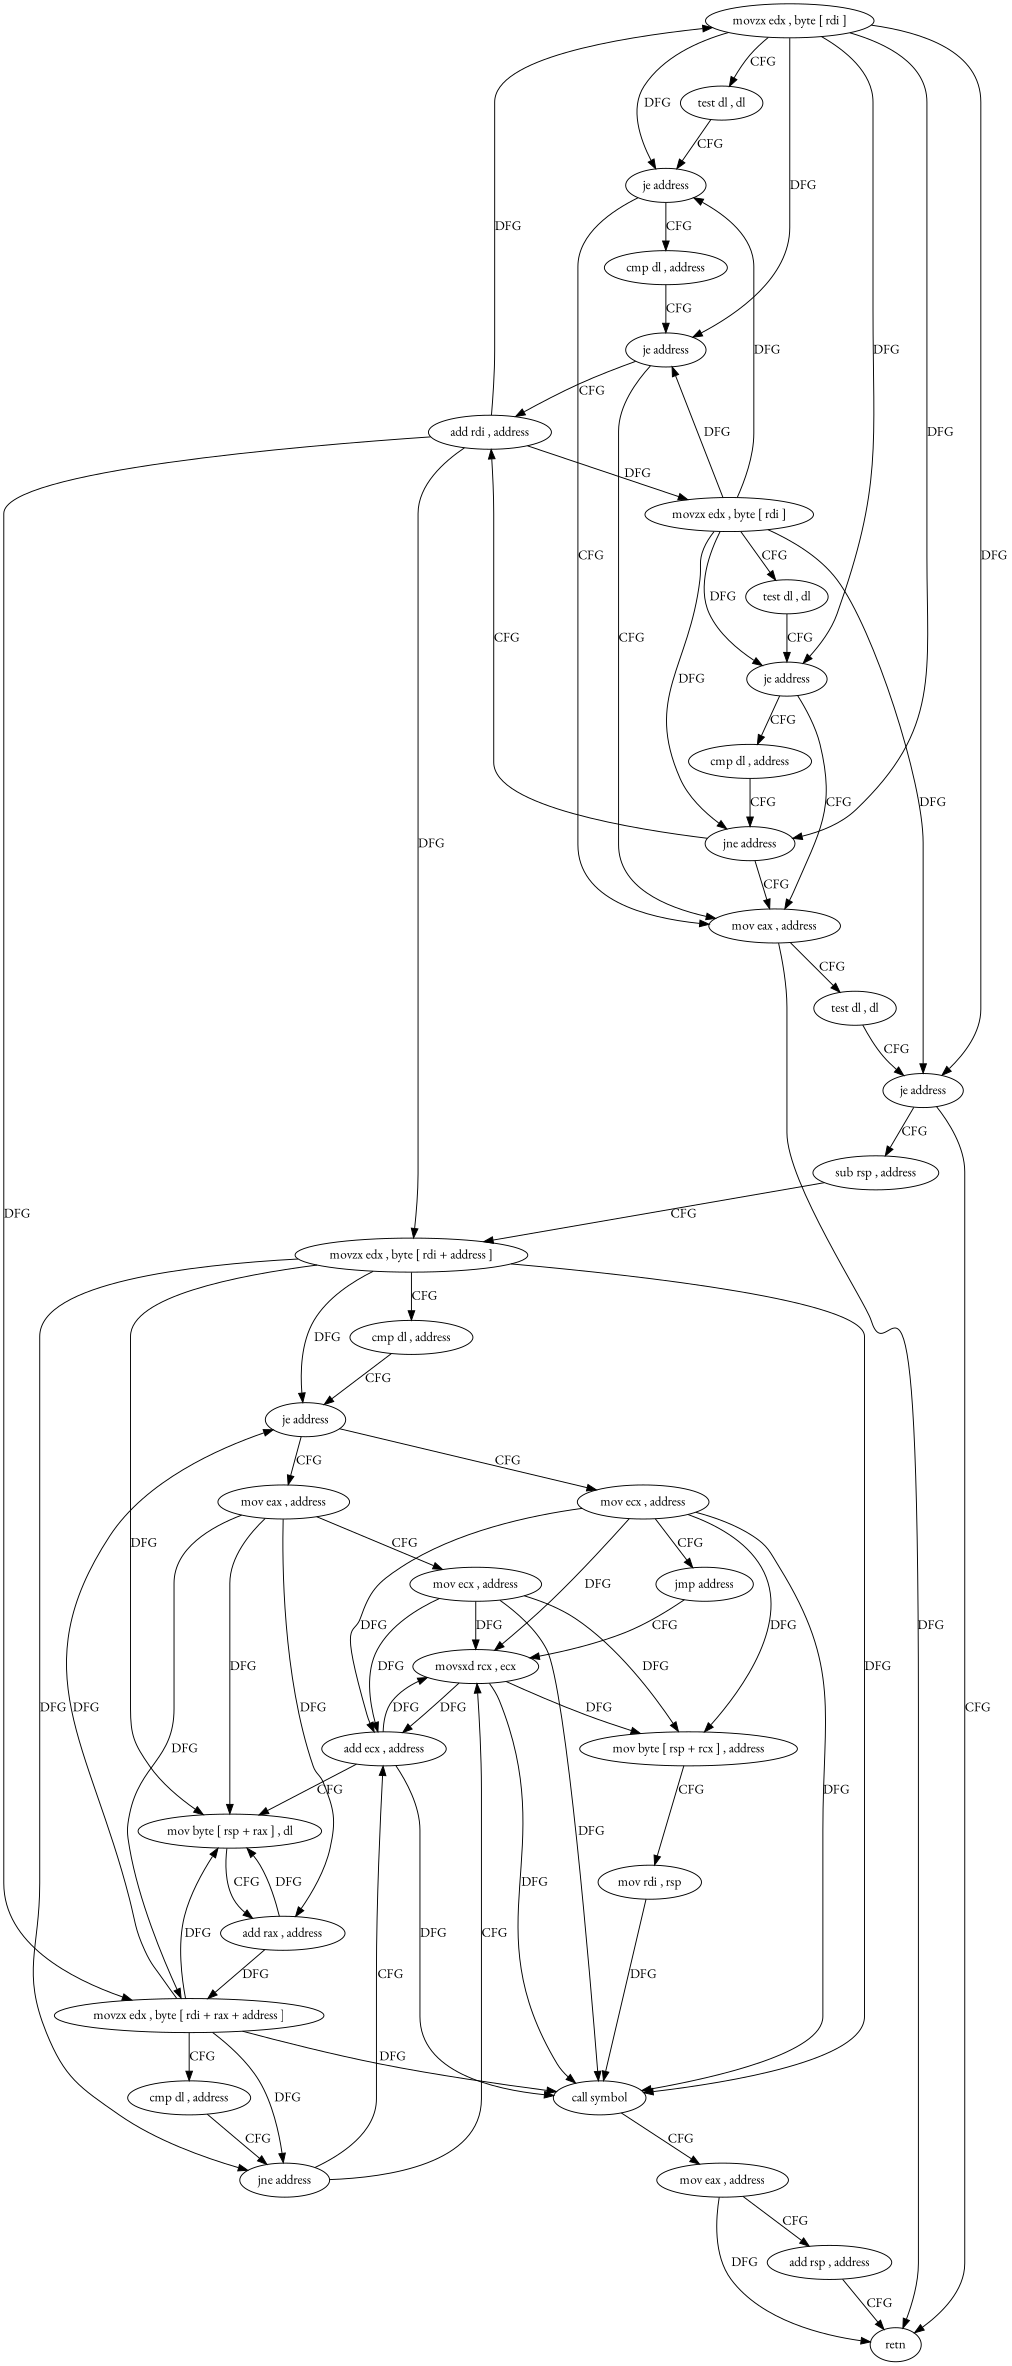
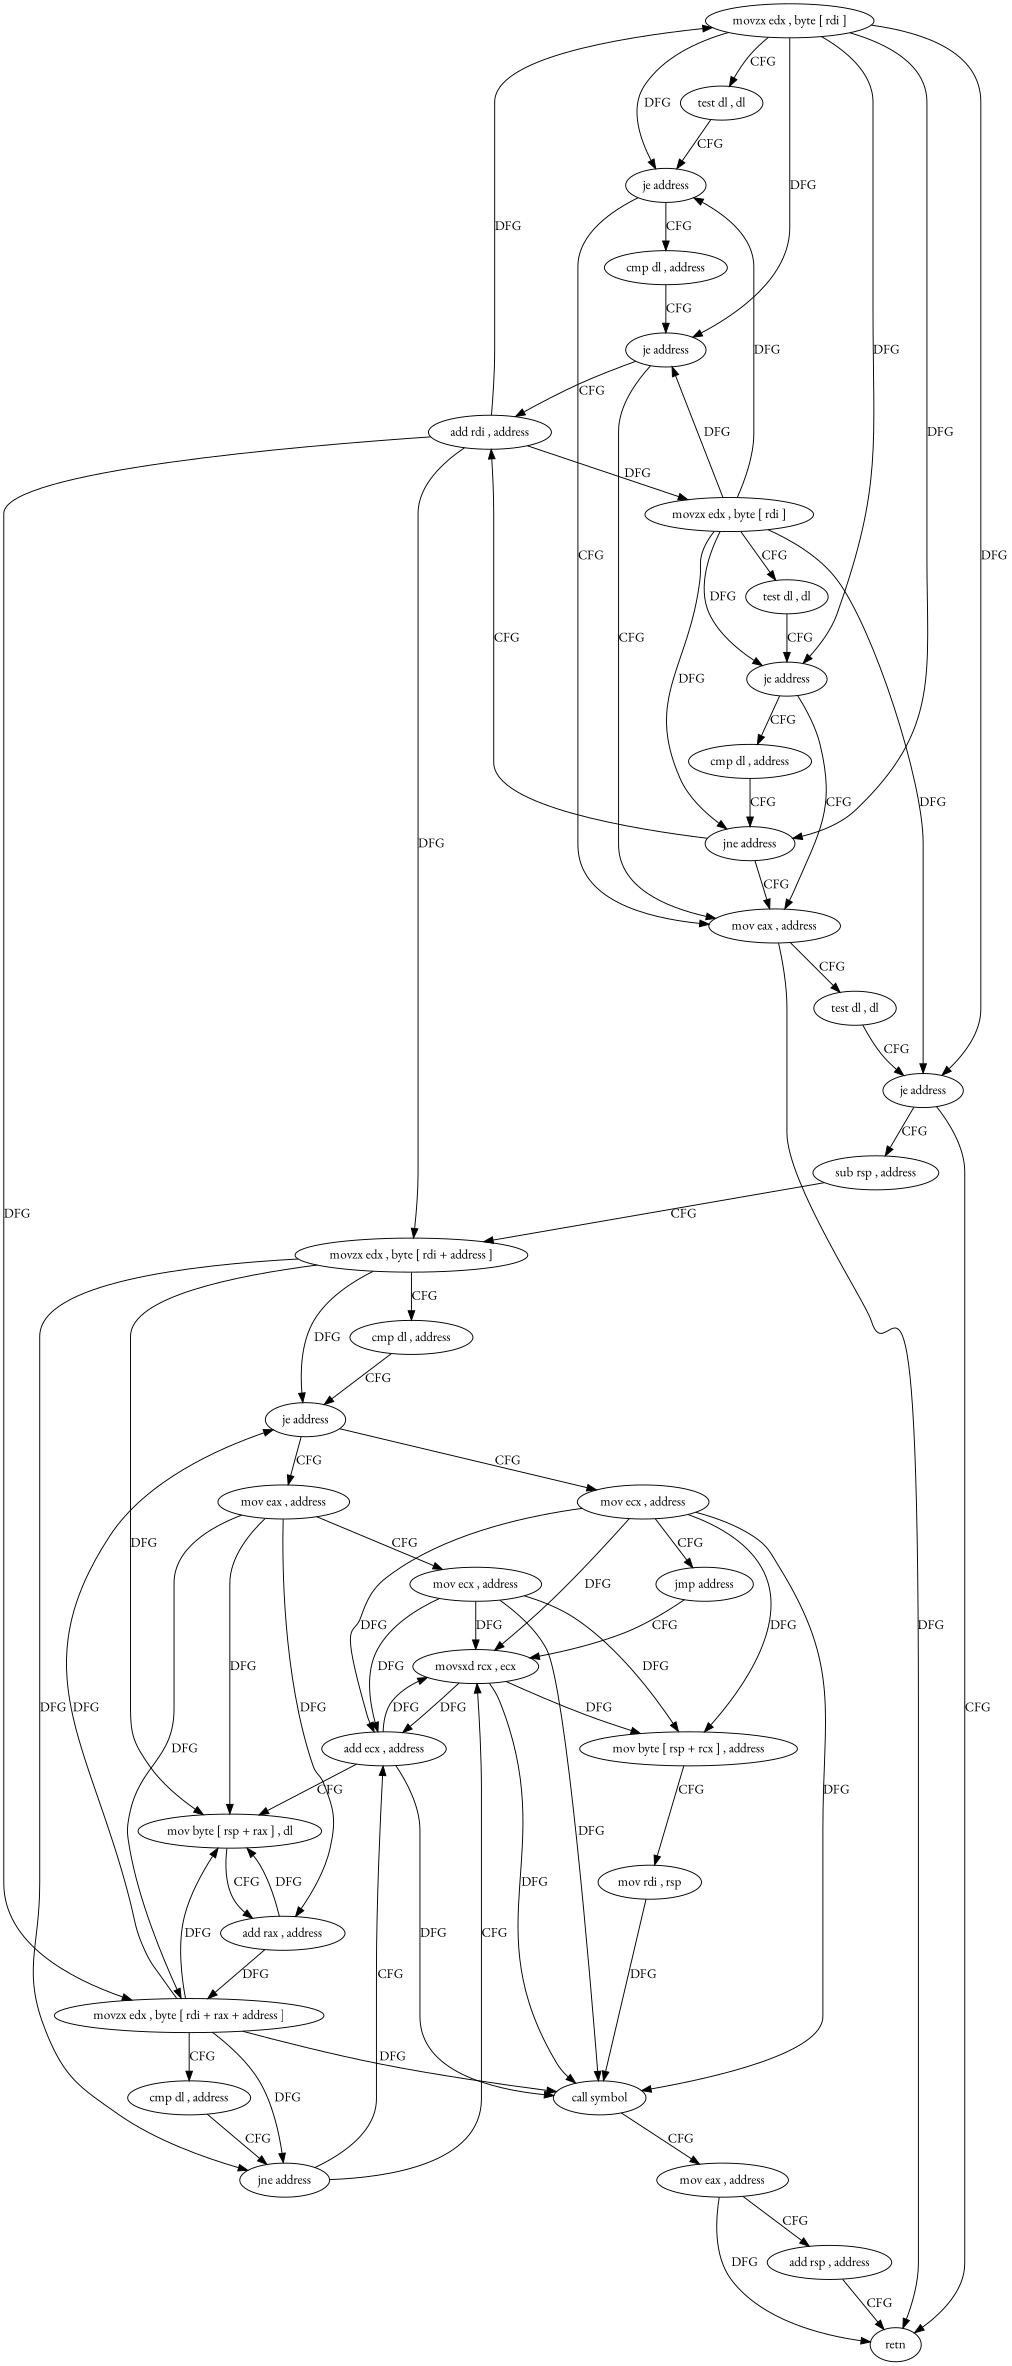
edge "movzx edx , byte [ rdi + address ]" -> "call symbol": removed, label "DFG"
